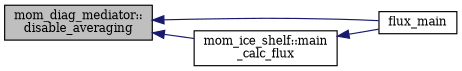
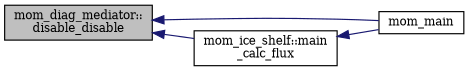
node "mom_diag_mediator:: disable_averaging": label "mom_diag_mediator:: disable_averaging" -> "mom_diag_mediator:: disable_disable"
node "flux_main": label "flux_main" -> "mom_main"
